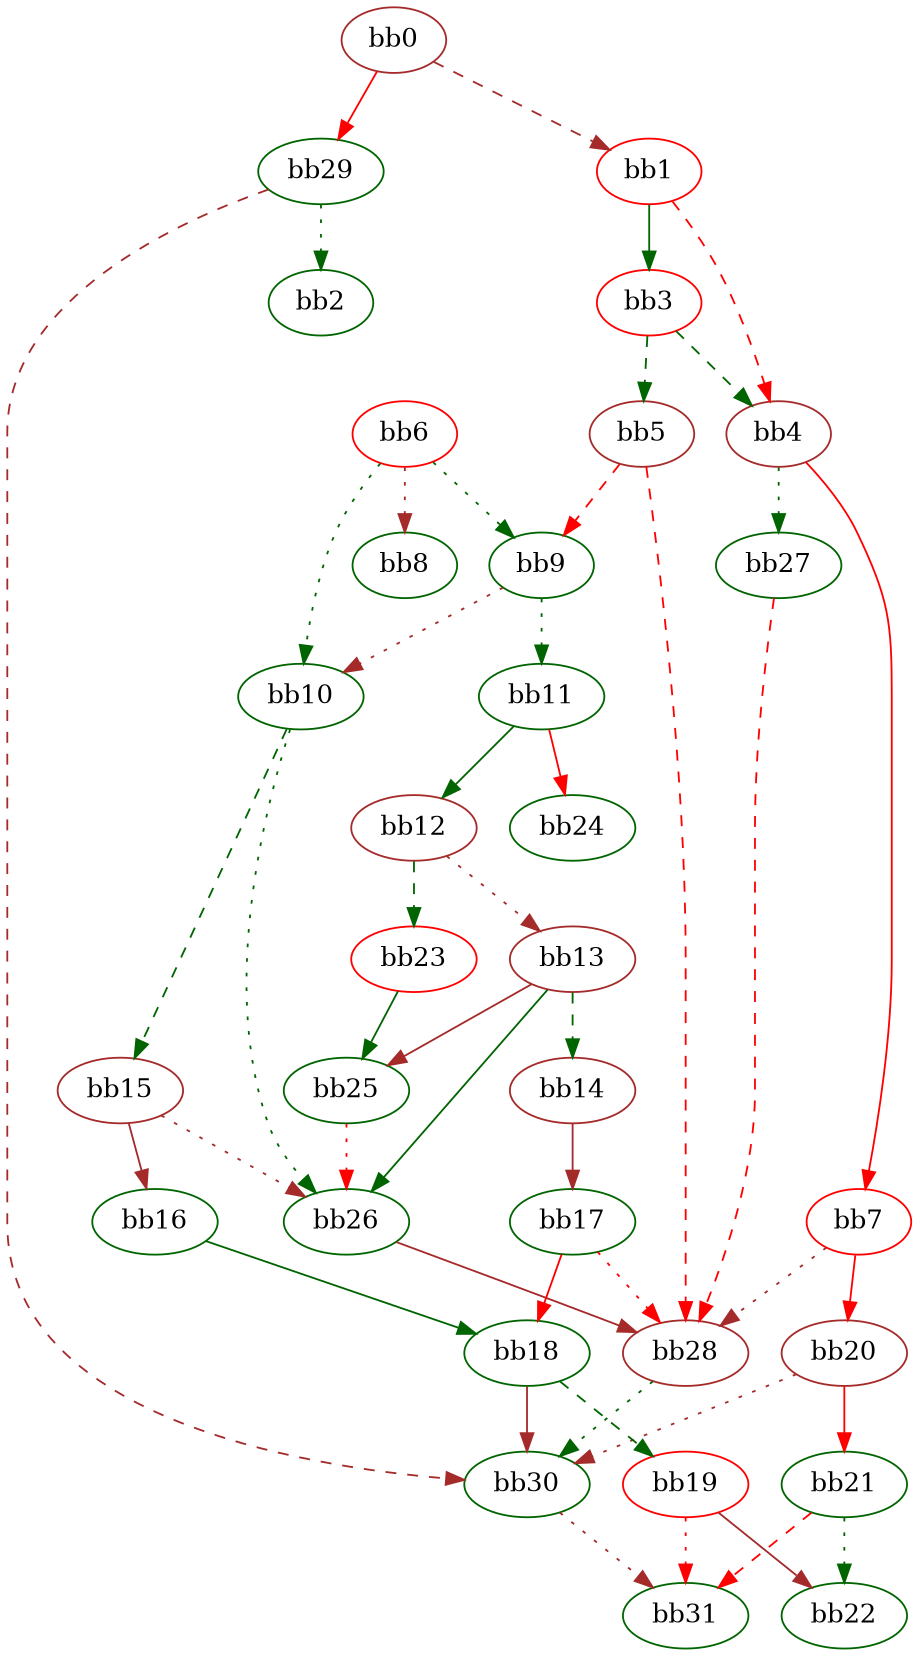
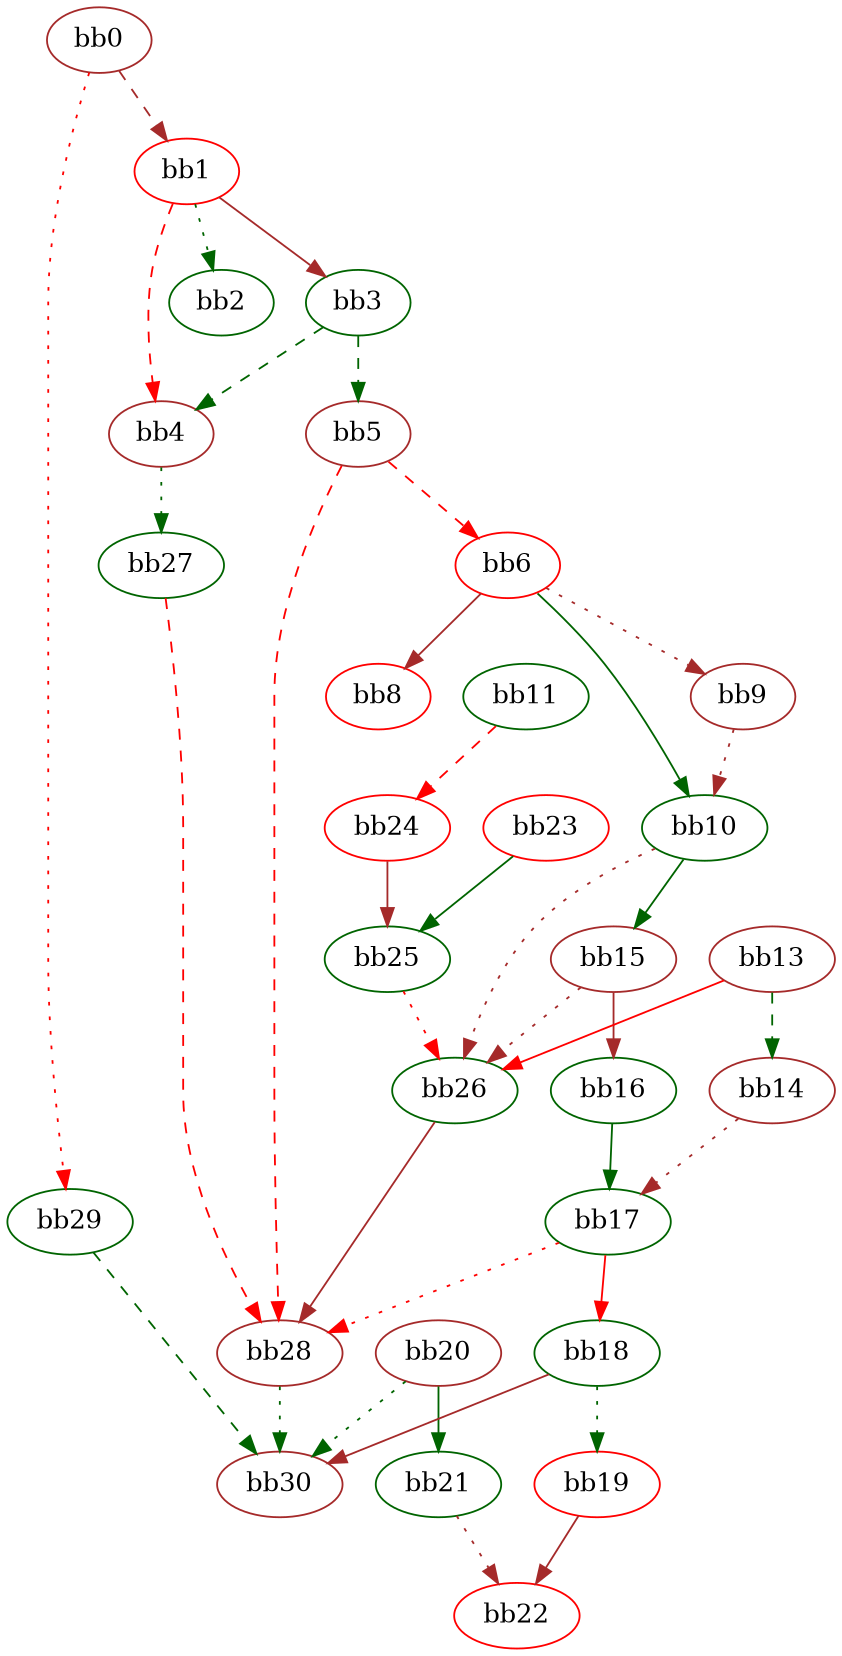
edge "bb0" -> "bb29": style solid -> dotted
edge "bb29" -> "bb2": now "bb1" -> "bb2"
edge "bb1" -> "bb3": color darkgreen -> brown
node "bb3": color red -> darkgreen
edge "bb6" -> "bb8": style dotted -> solid
edge "bb5" -> "bb9": now "bb5" -> "bb6"
edge "bb6" -> "bb9": color darkgreen -> brown
edge "bb6" -> "bb10": style dotted -> solid
node "bb8": color darkgreen -> red
node "bb9": color darkgreen -> brown
edge "bb9" -> "bb11": removed
edge "bb11" -> "bb24": style solid -> dashed
node "bb12": removed
node "bb24": color darkgreen -> red
edge "bb10" -> "bb15": style dashed -> solid
edge "bb29" -> "bb30": color brown -> darkgreen
edge "bb10" -> "bb26": color darkgreen -> brown
edge "bb13" -> "bb25": now "bb24" -> "bb25"
edge "bb13" -> "bb26": color darkgreen -> red
edge "bb14" -> "bb17": style solid -> dotted
node "bb7": removed
edge "bb16" -> "bb18": now "bb16" -> "bb17"
edge "bb20" -> "bb21": color red -> darkgreen
edge "bb18" -> "bb19": style dashed -> dotted
edge "bb20" -> "bb30": color brown -> darkgreen
node "bb30": color darkgreen -> brown
edge "bb21" -> "bb22": color darkgreen -> brown
node "bb31": removed
node "bb22": color darkgreen -> red
